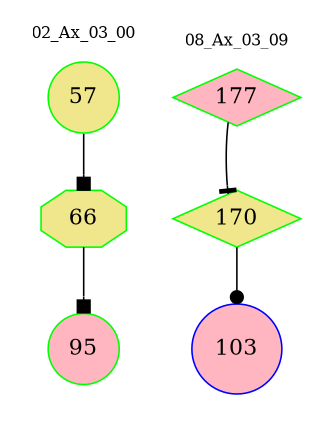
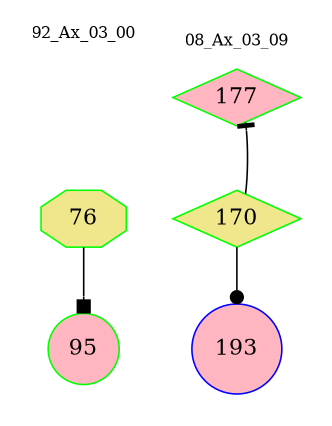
cluster "02_Ax_03_00": label "02_Ax_03_00" -> "92_Ax_03_00"
node "57": removed
edge "177" -> "170": reversed
node "66": label "66" -> "76"
node "103": label "103" -> "193"
